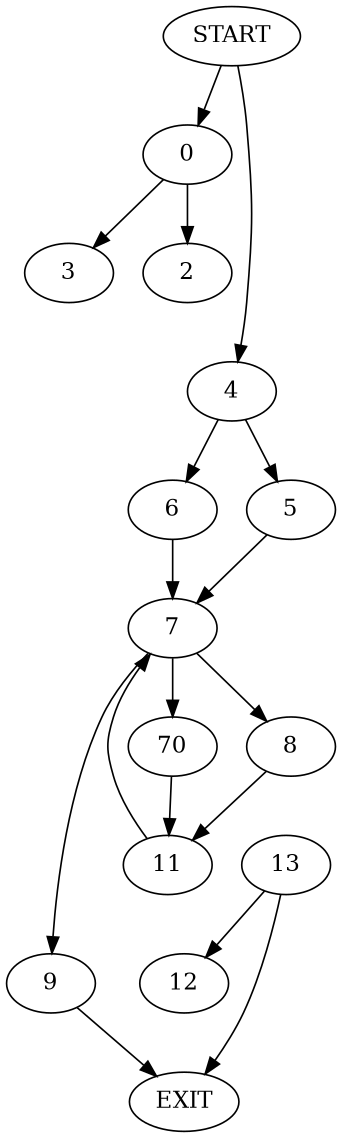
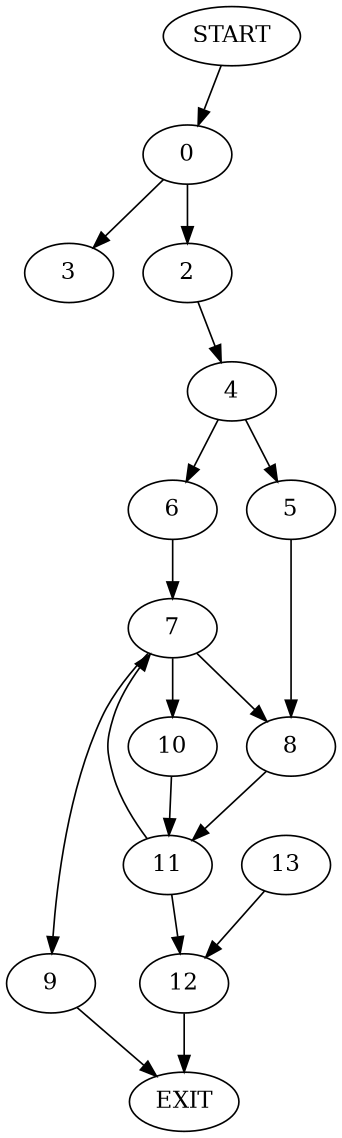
edge "START" -> "4": now "2" -> "4"
edge "5" -> "7": now "5" -> "8"
node "70": label "70" -> "10"
edge "11" -> "12": added
edge "13" -> "EXIT": now "12" -> "EXIT"
